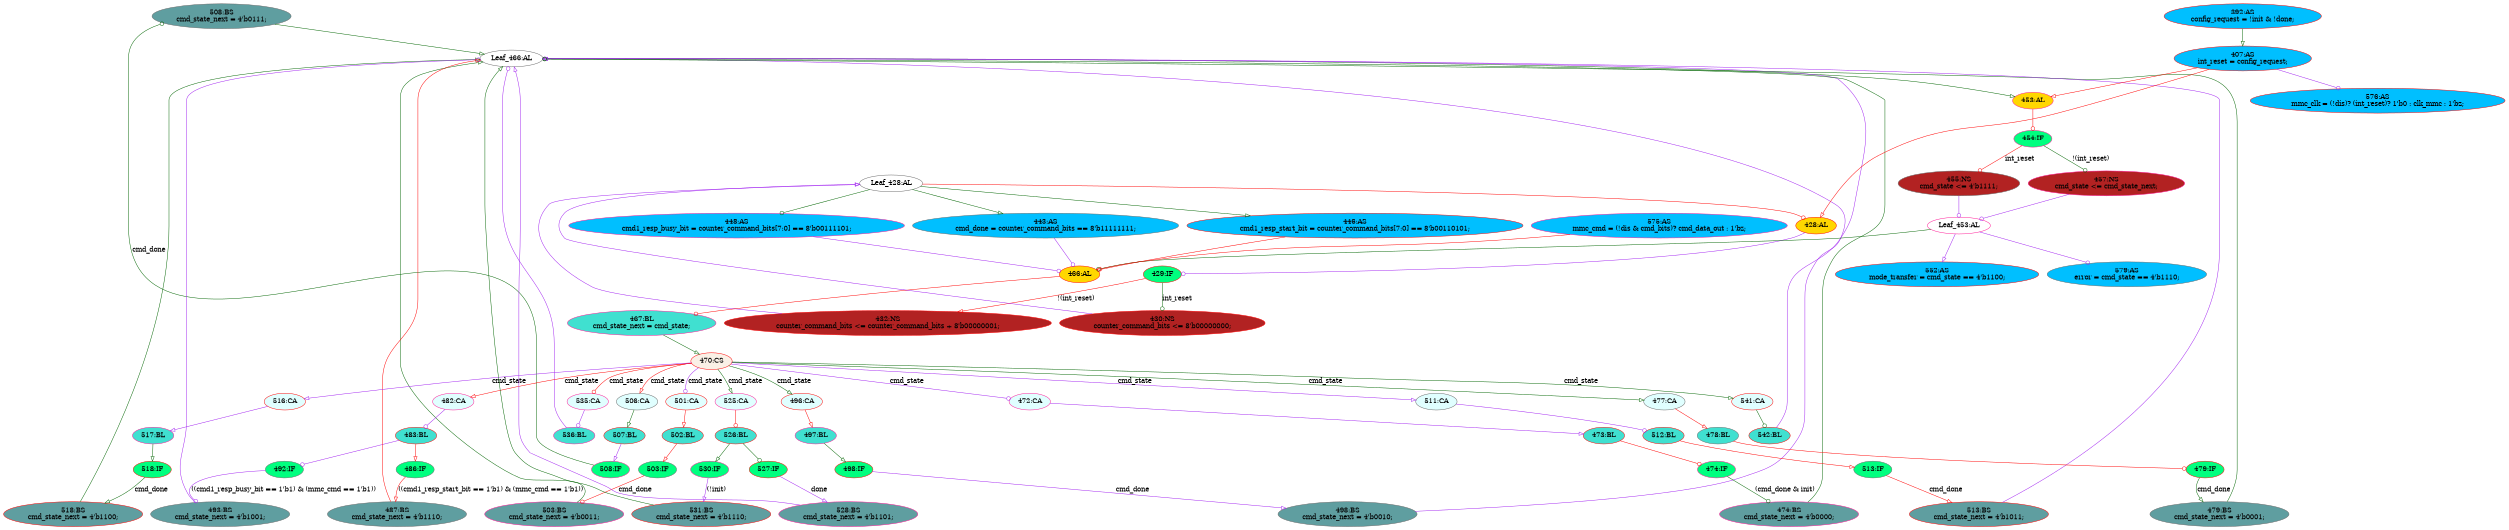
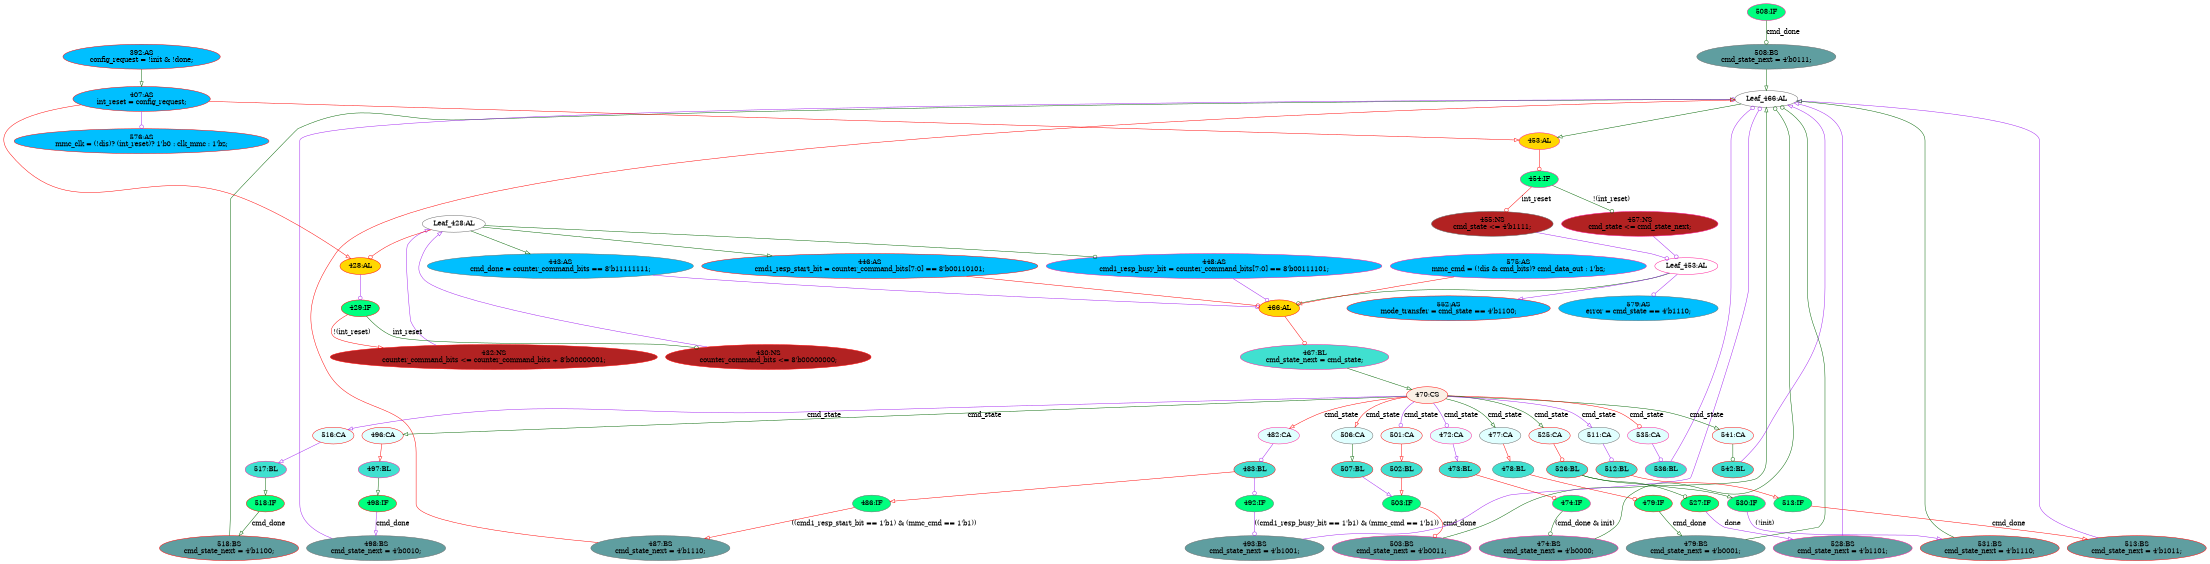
node "525:CA": color deeppink -> red
edge "507:BL" -> "508:IF": now "507:BL" -> "503:IF"
